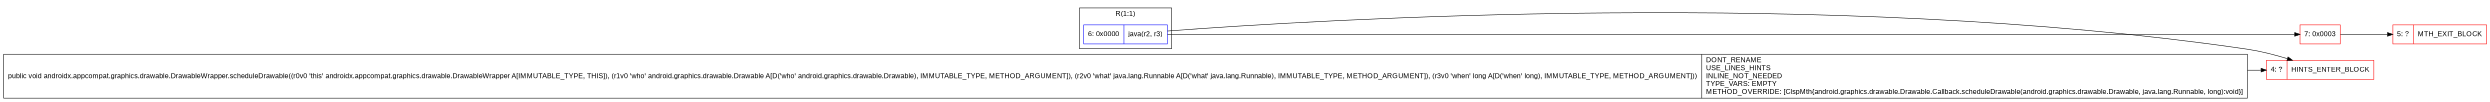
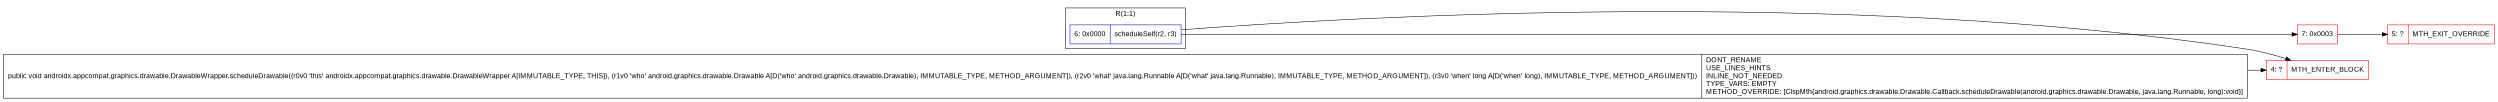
node "6: 0x0000": text "java(r2, r3)" -> "scheduleSelf(r2, r3)"
node "5: ?": text "MTH_EXIT_BLOCK" -> "MTH_EXIT_OVERRIDE"
node "4: ?": text "HINTS_ENTER_BLOCK" -> "MTH_ENTER_BLOCK"
